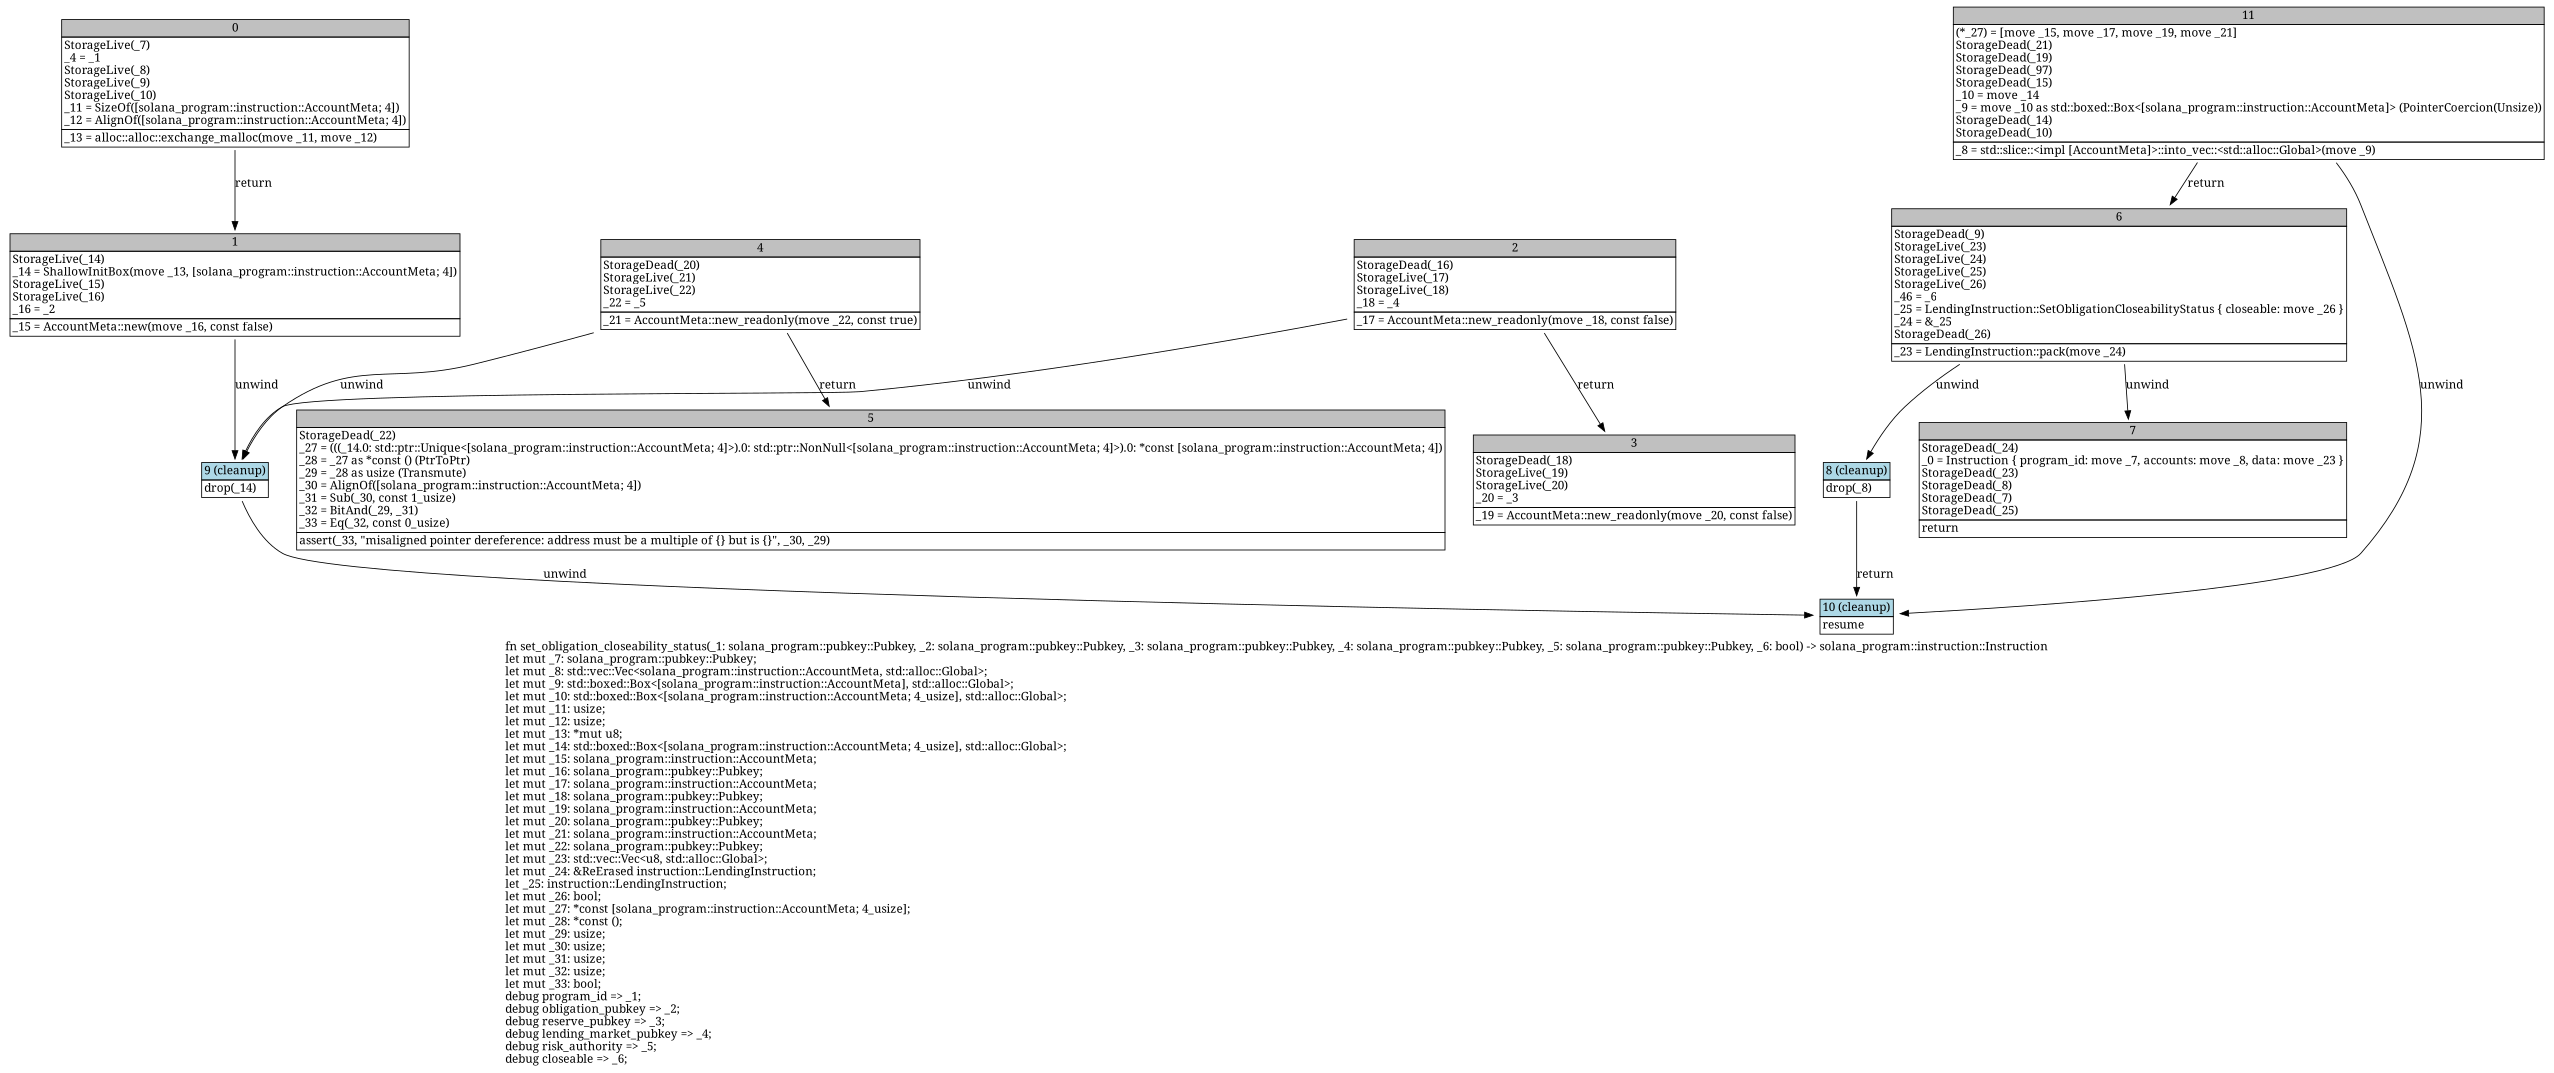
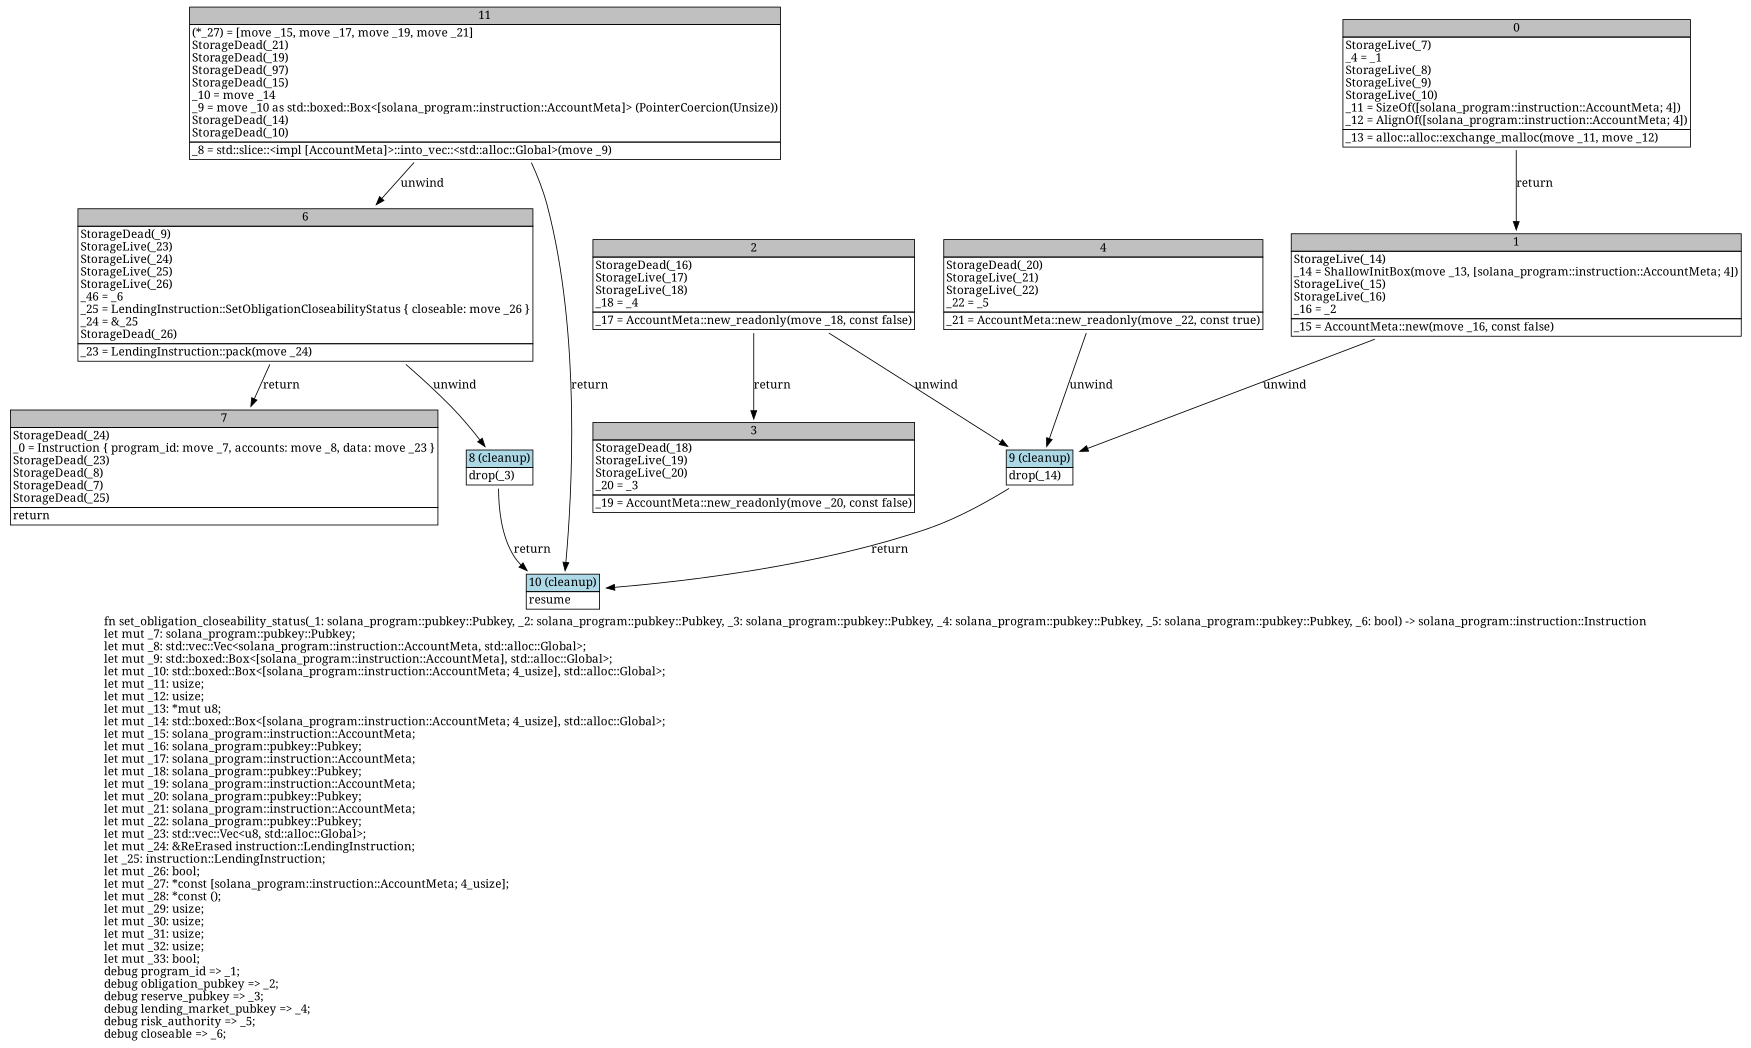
edge "11" -> "6": label "return" -> "unwind"
edge "6" -> "7": label "unwind" -> "return"
edge "11" -> "10 (cleanup)": label "unwind" -> "return"
node "5": removed
node "8 (cleanup)": text "drop(_8)" -> "drop(_3)"
edge "9 (cleanup)" -> "10 (cleanup)": label "unwind" -> "return"
